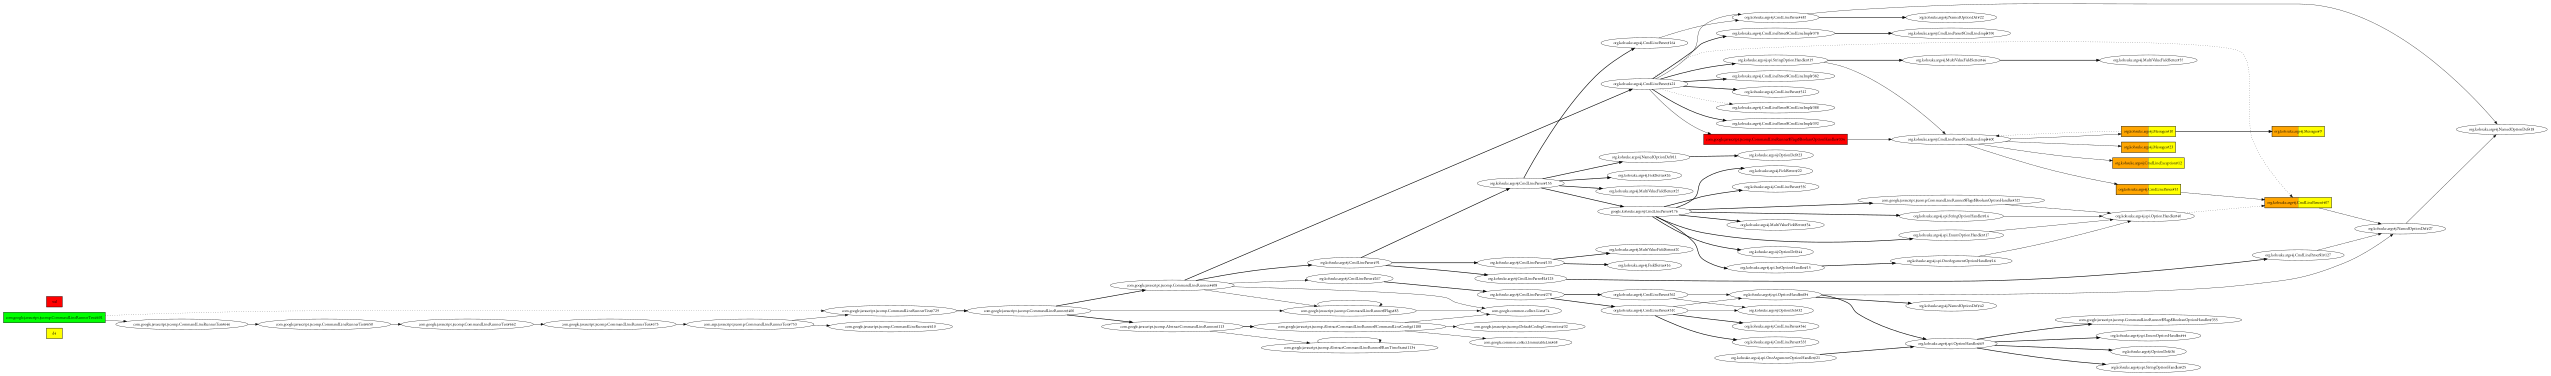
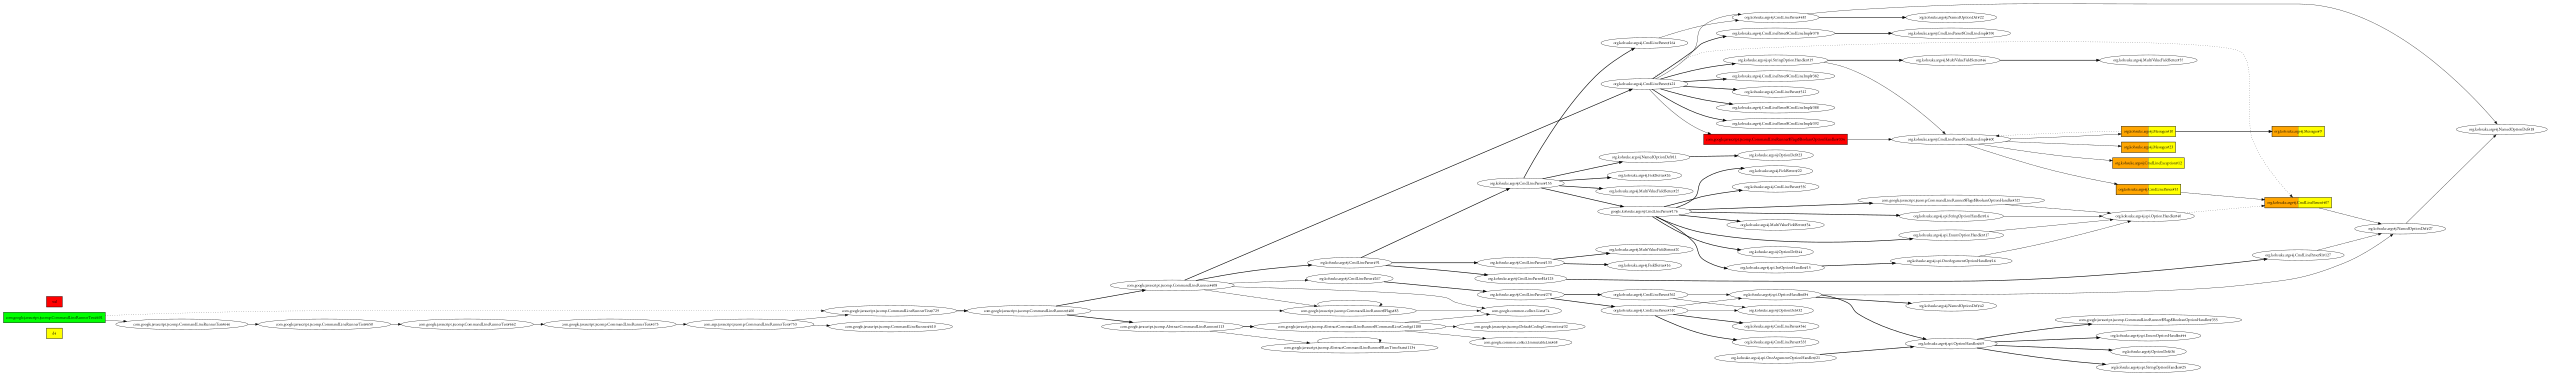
edge "org.kohsuke.args4j.CmdLineParser#421" -> "org.kohsuke.args4j.CmdLineParser$CmdLineImpl#388": style dotted -> bold
